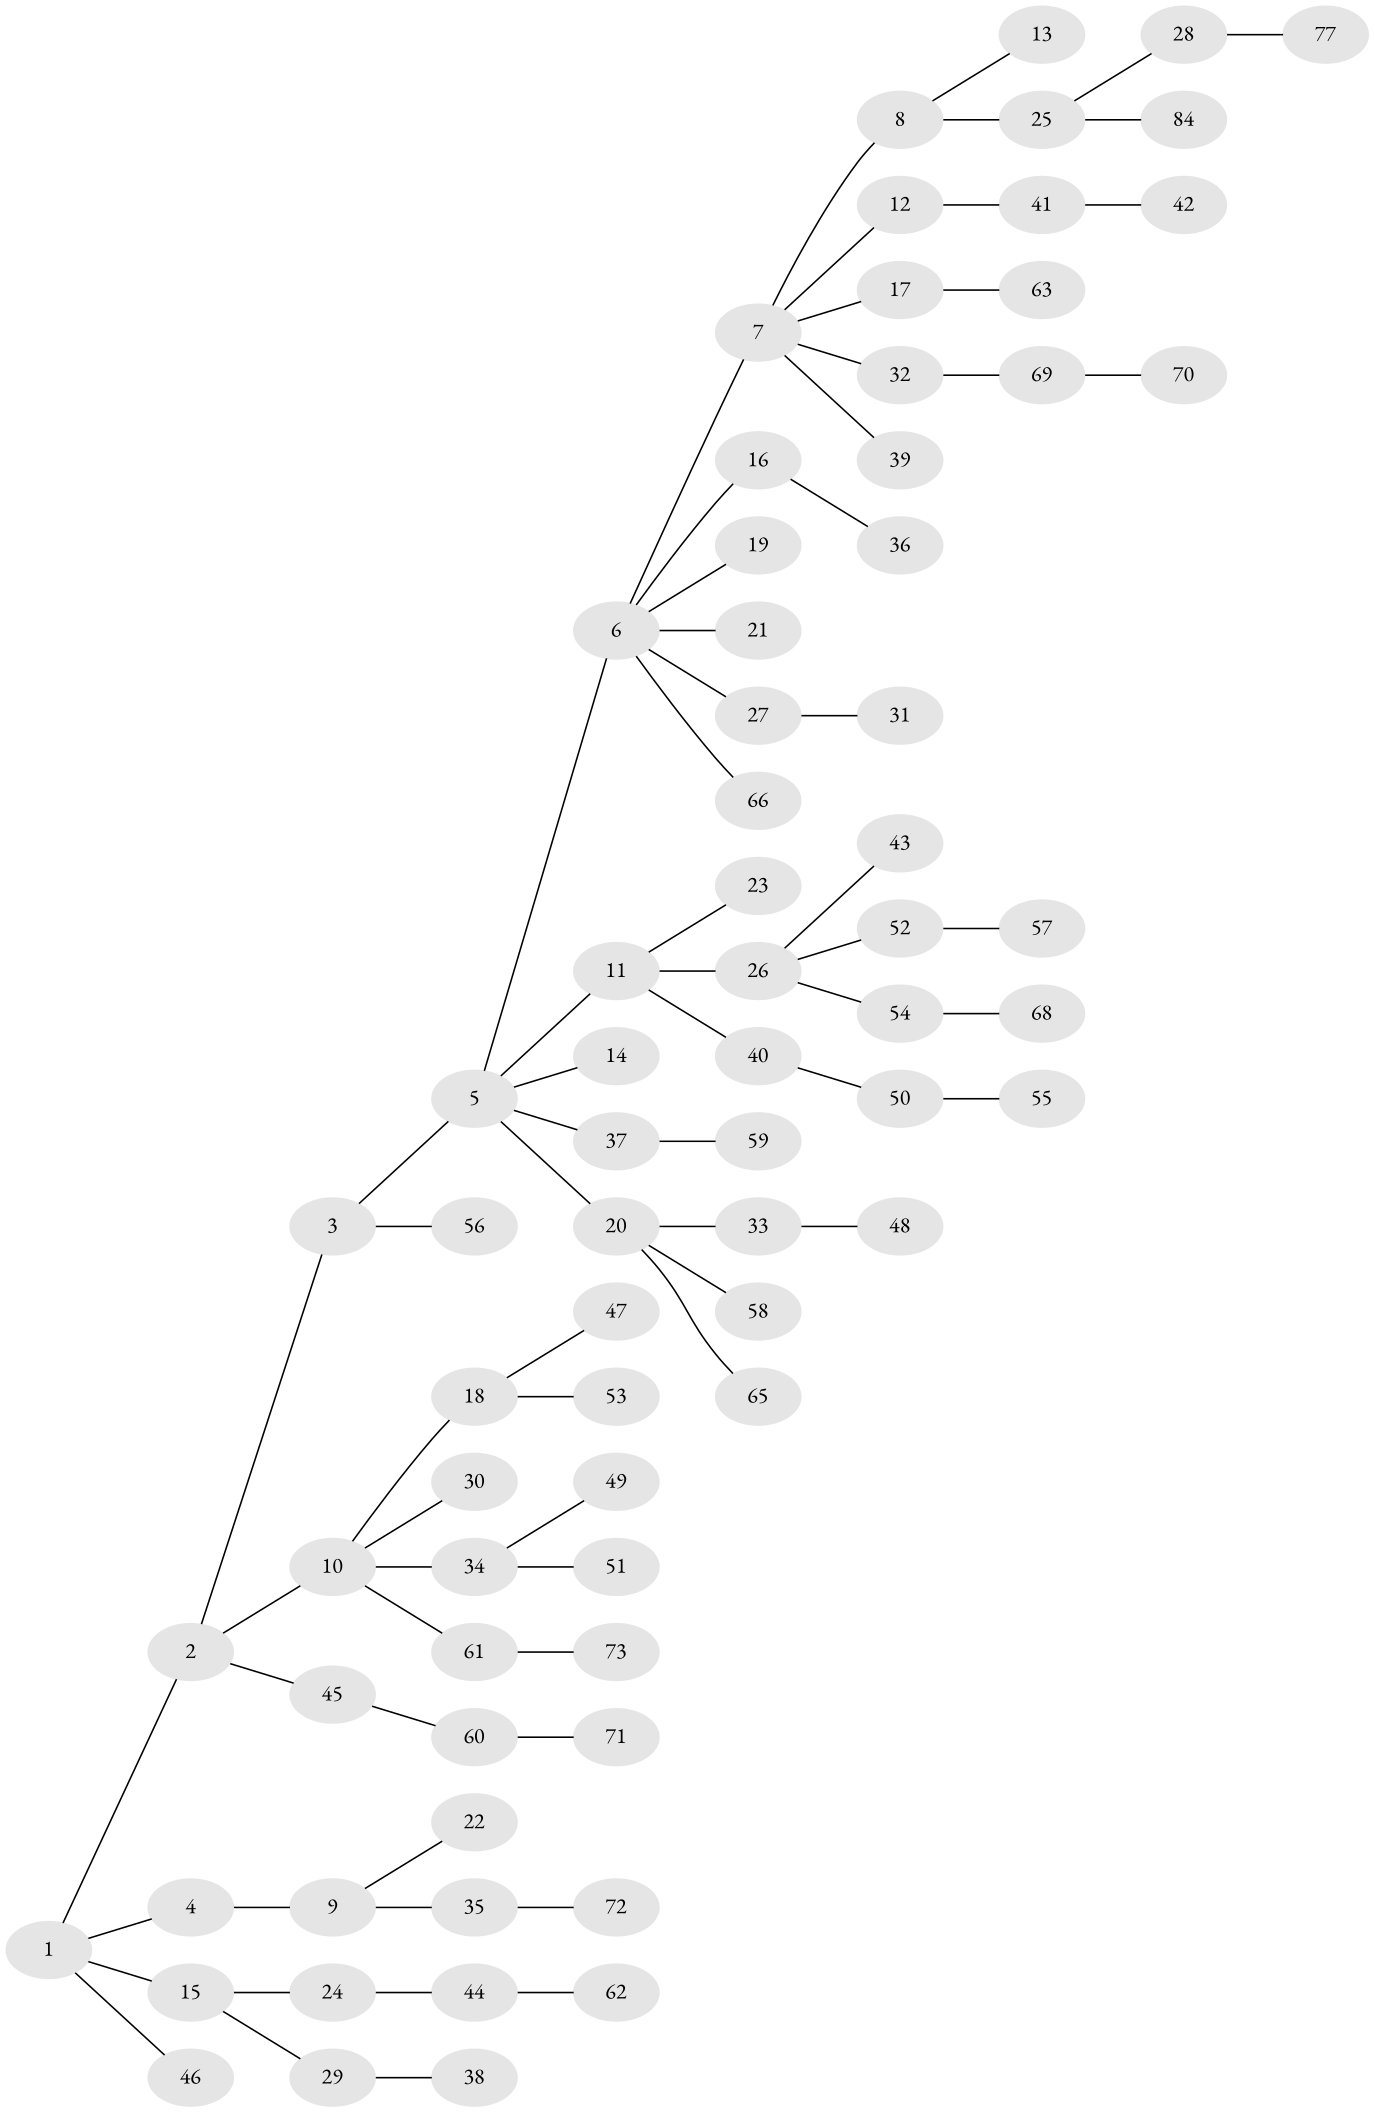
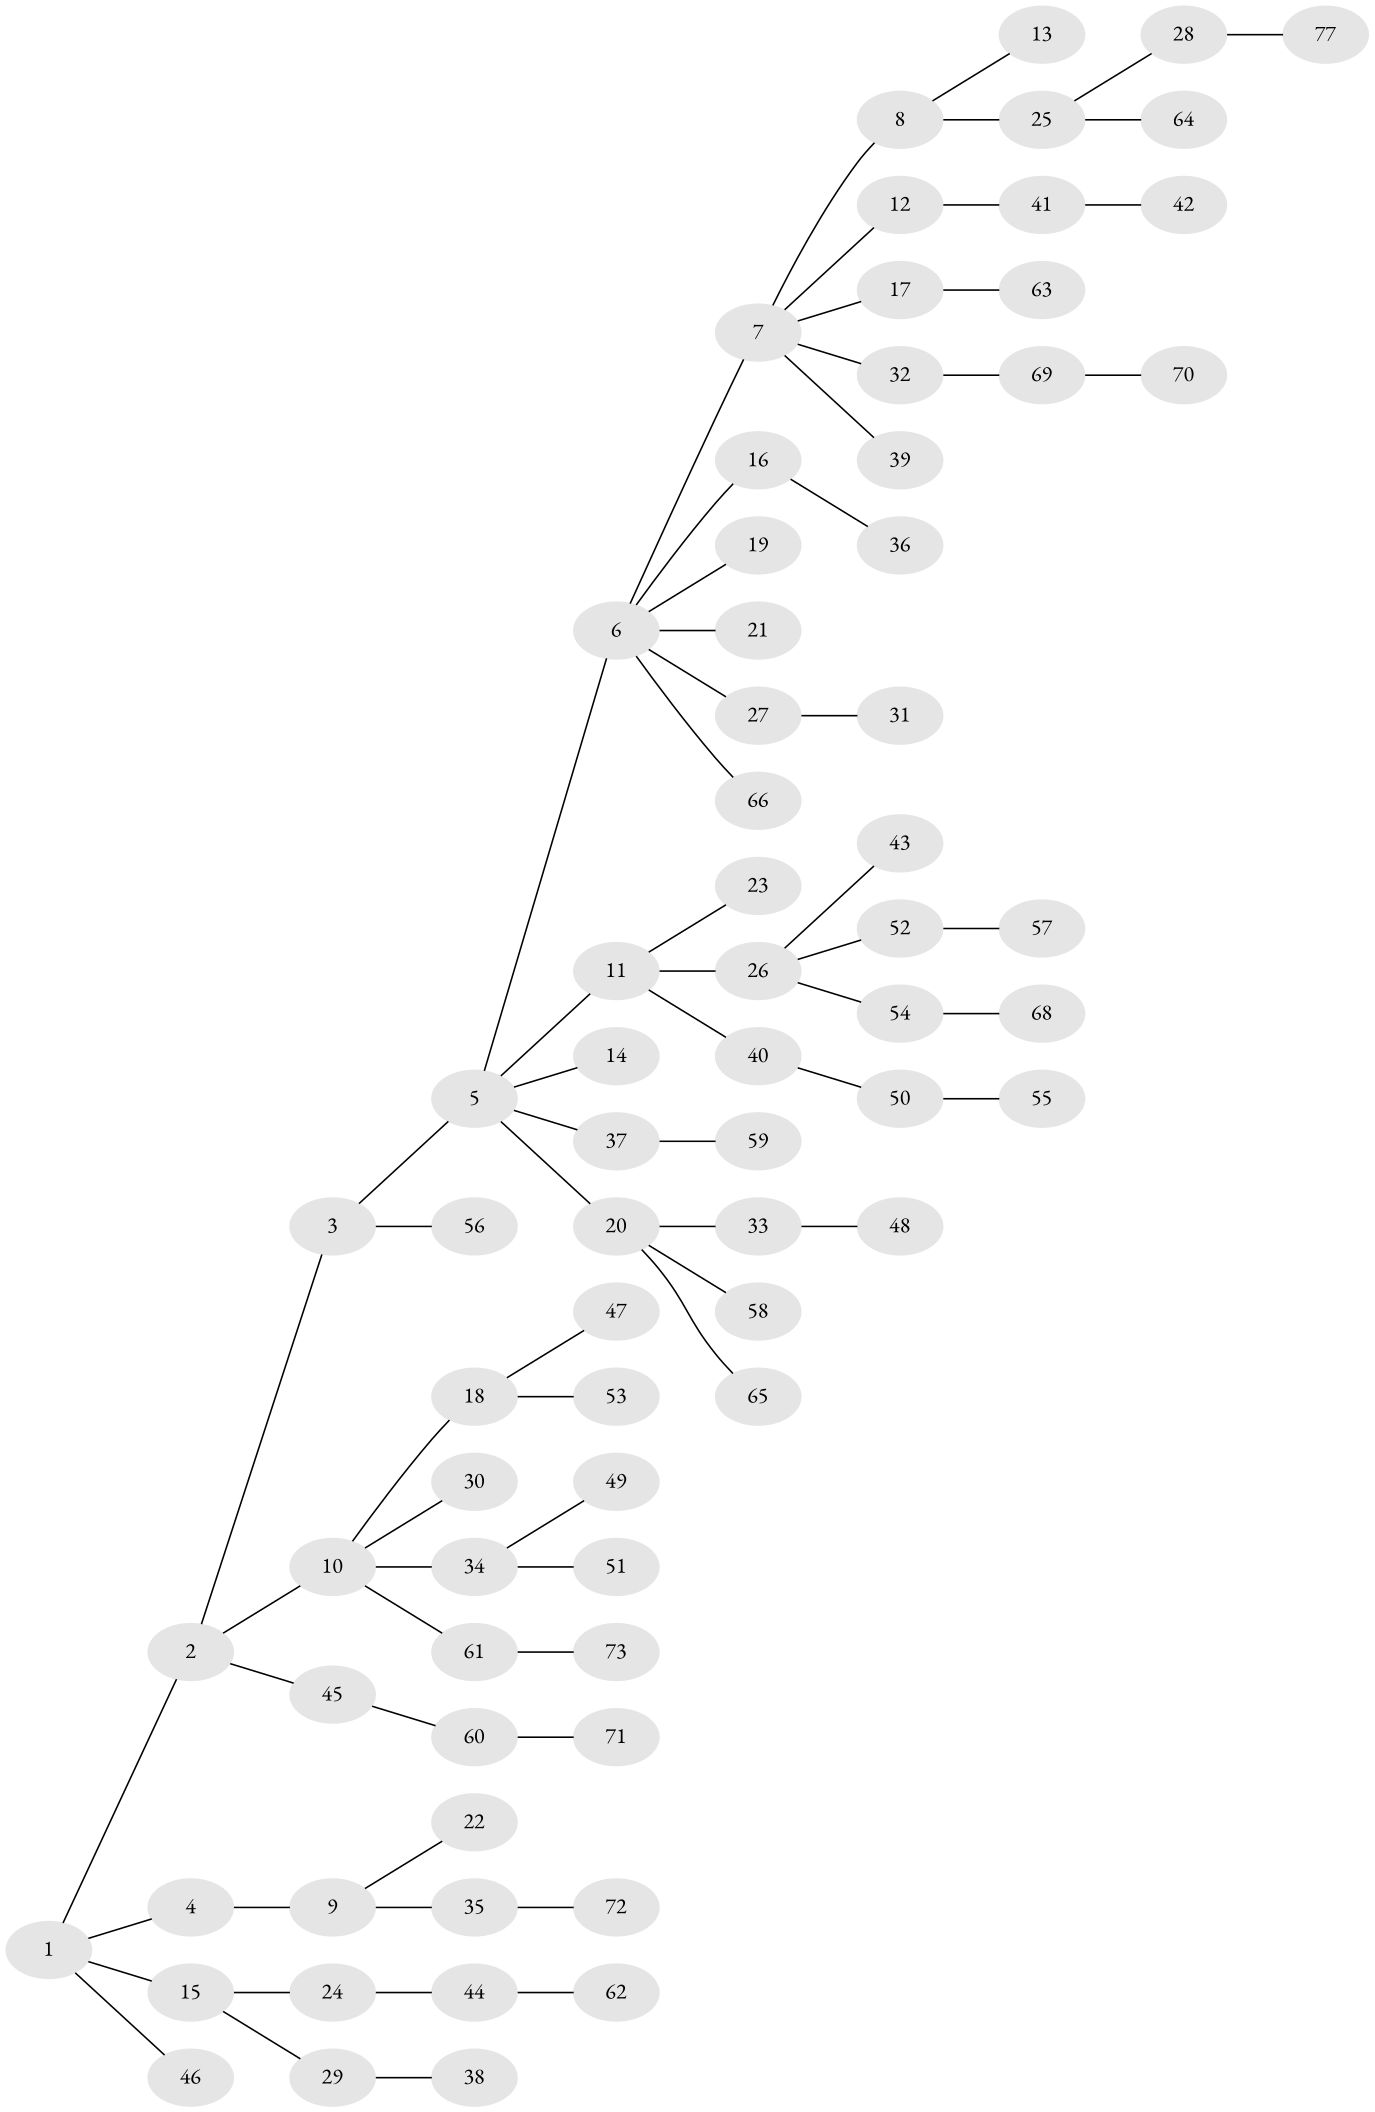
node "84": label "84" -> "64"
